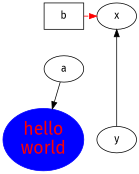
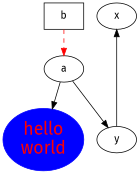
edge "b" -> "x": now "b" -> "a"
edge "a" -> "y": added
